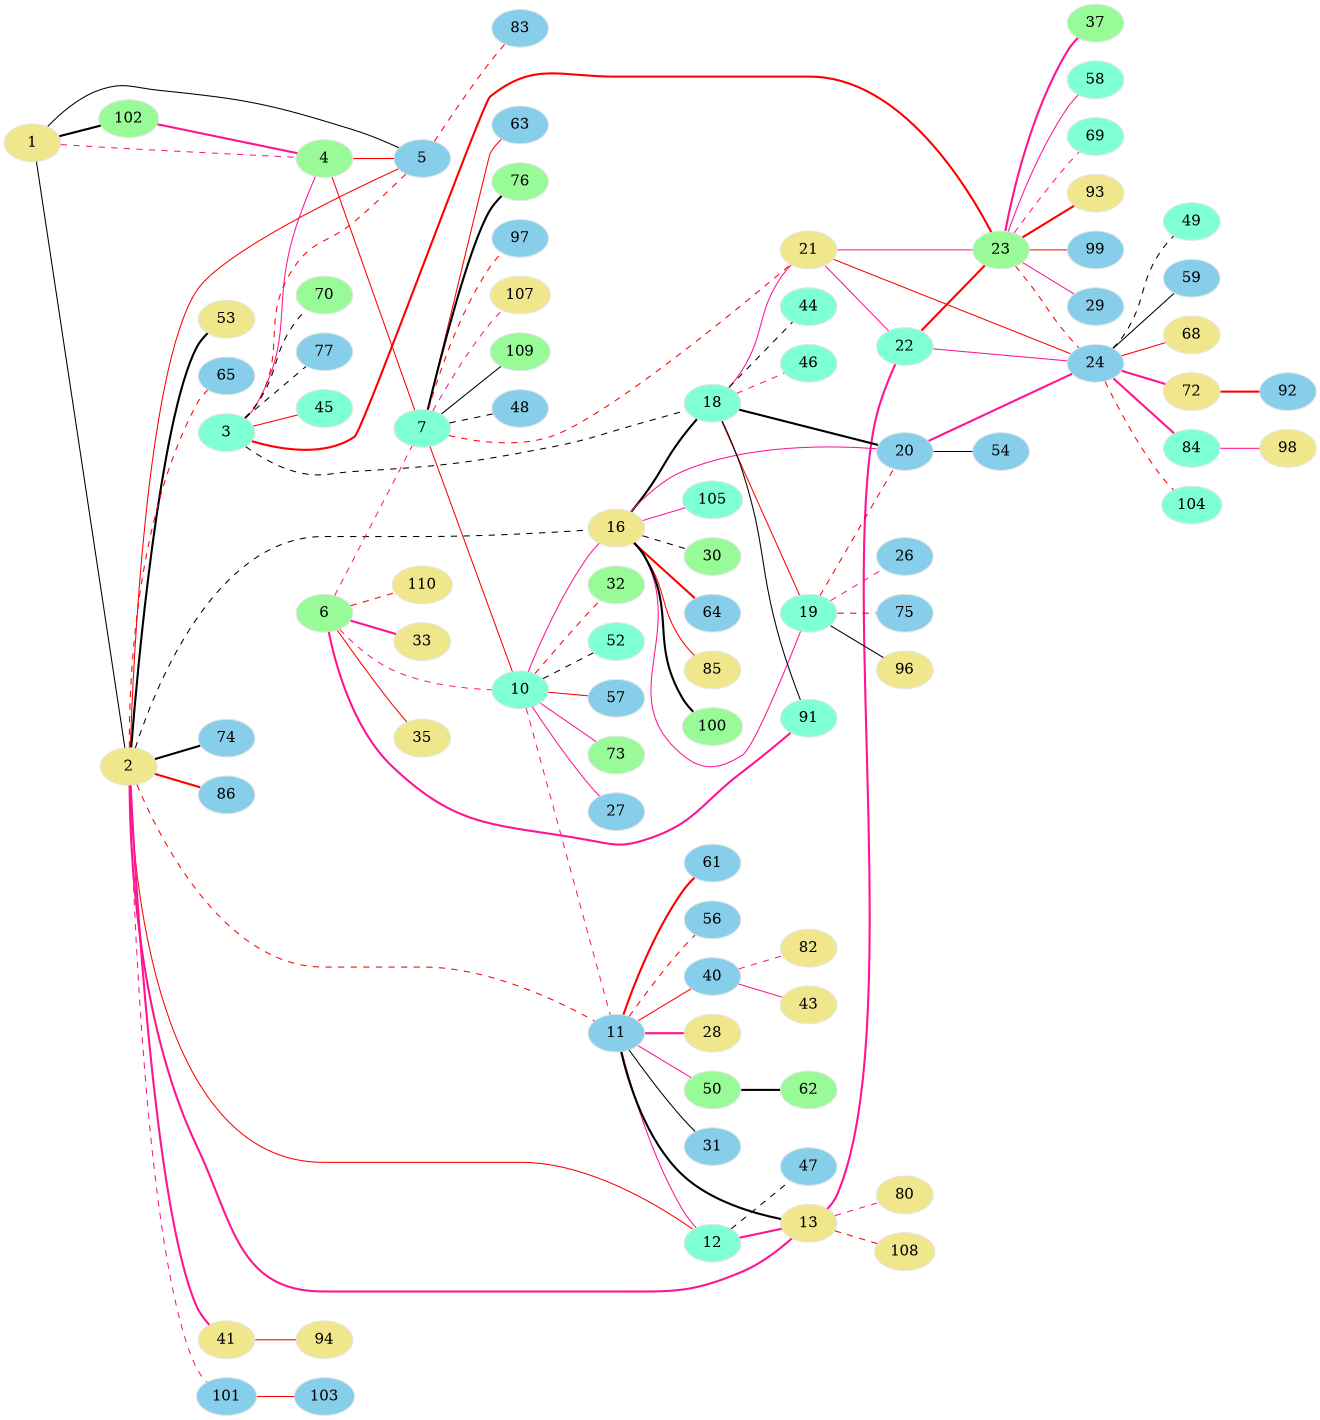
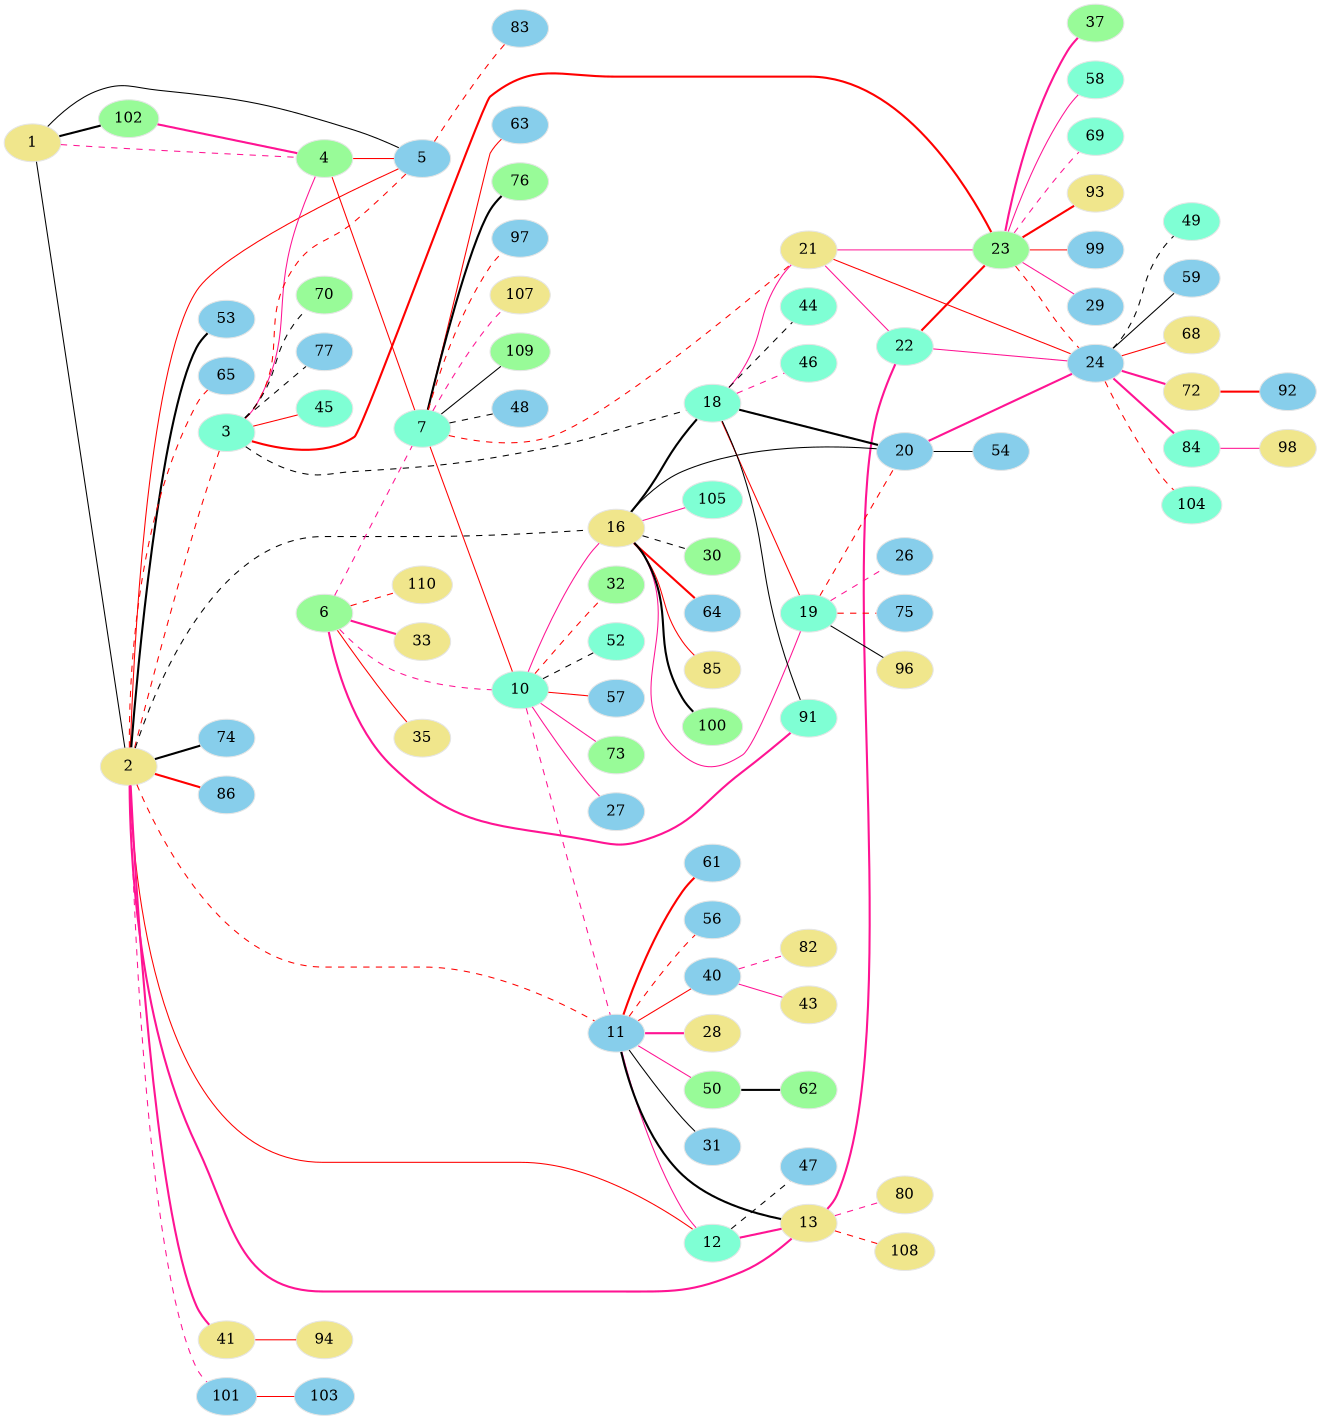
node "53": fillcolor khaki -> skyblue
edge "20" -- "16": color deeppink -> black
edge "3" -- "2": added
